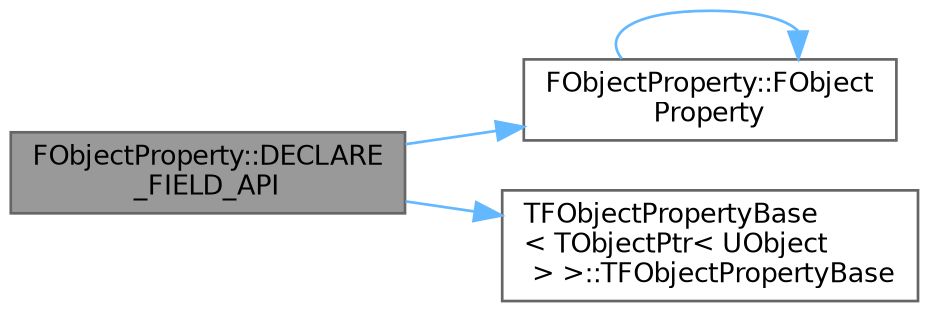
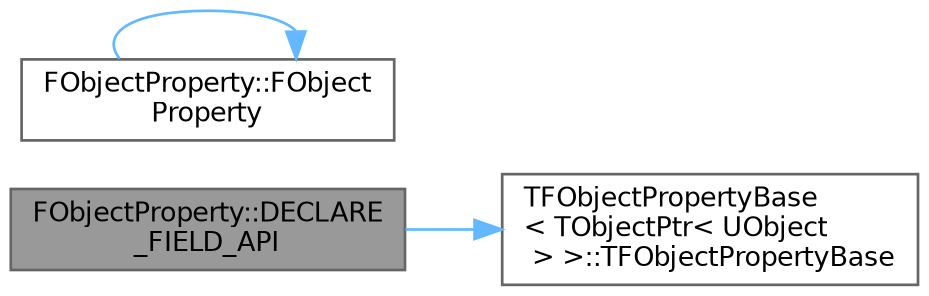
edge "FObjectProperty::DECLARE _FIELD_API" -> "FObjectProperty::FObject Property": removed
